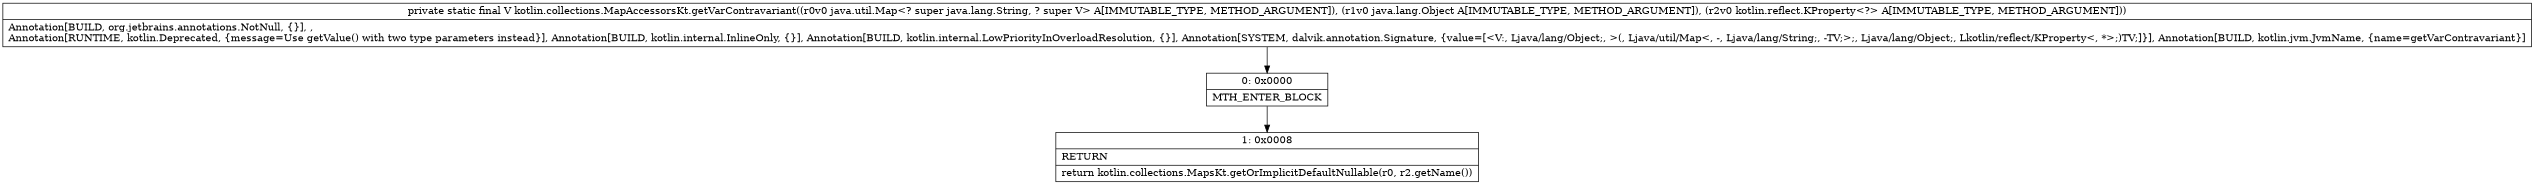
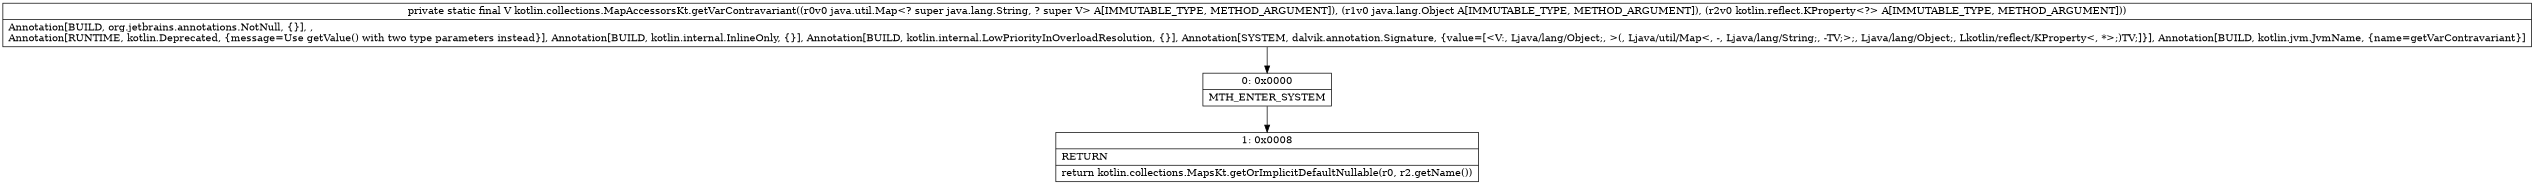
node "0: 0x0000": text "MTH_ENTER_BLOCK" -> "MTH_ENTER_SYSTEM"
